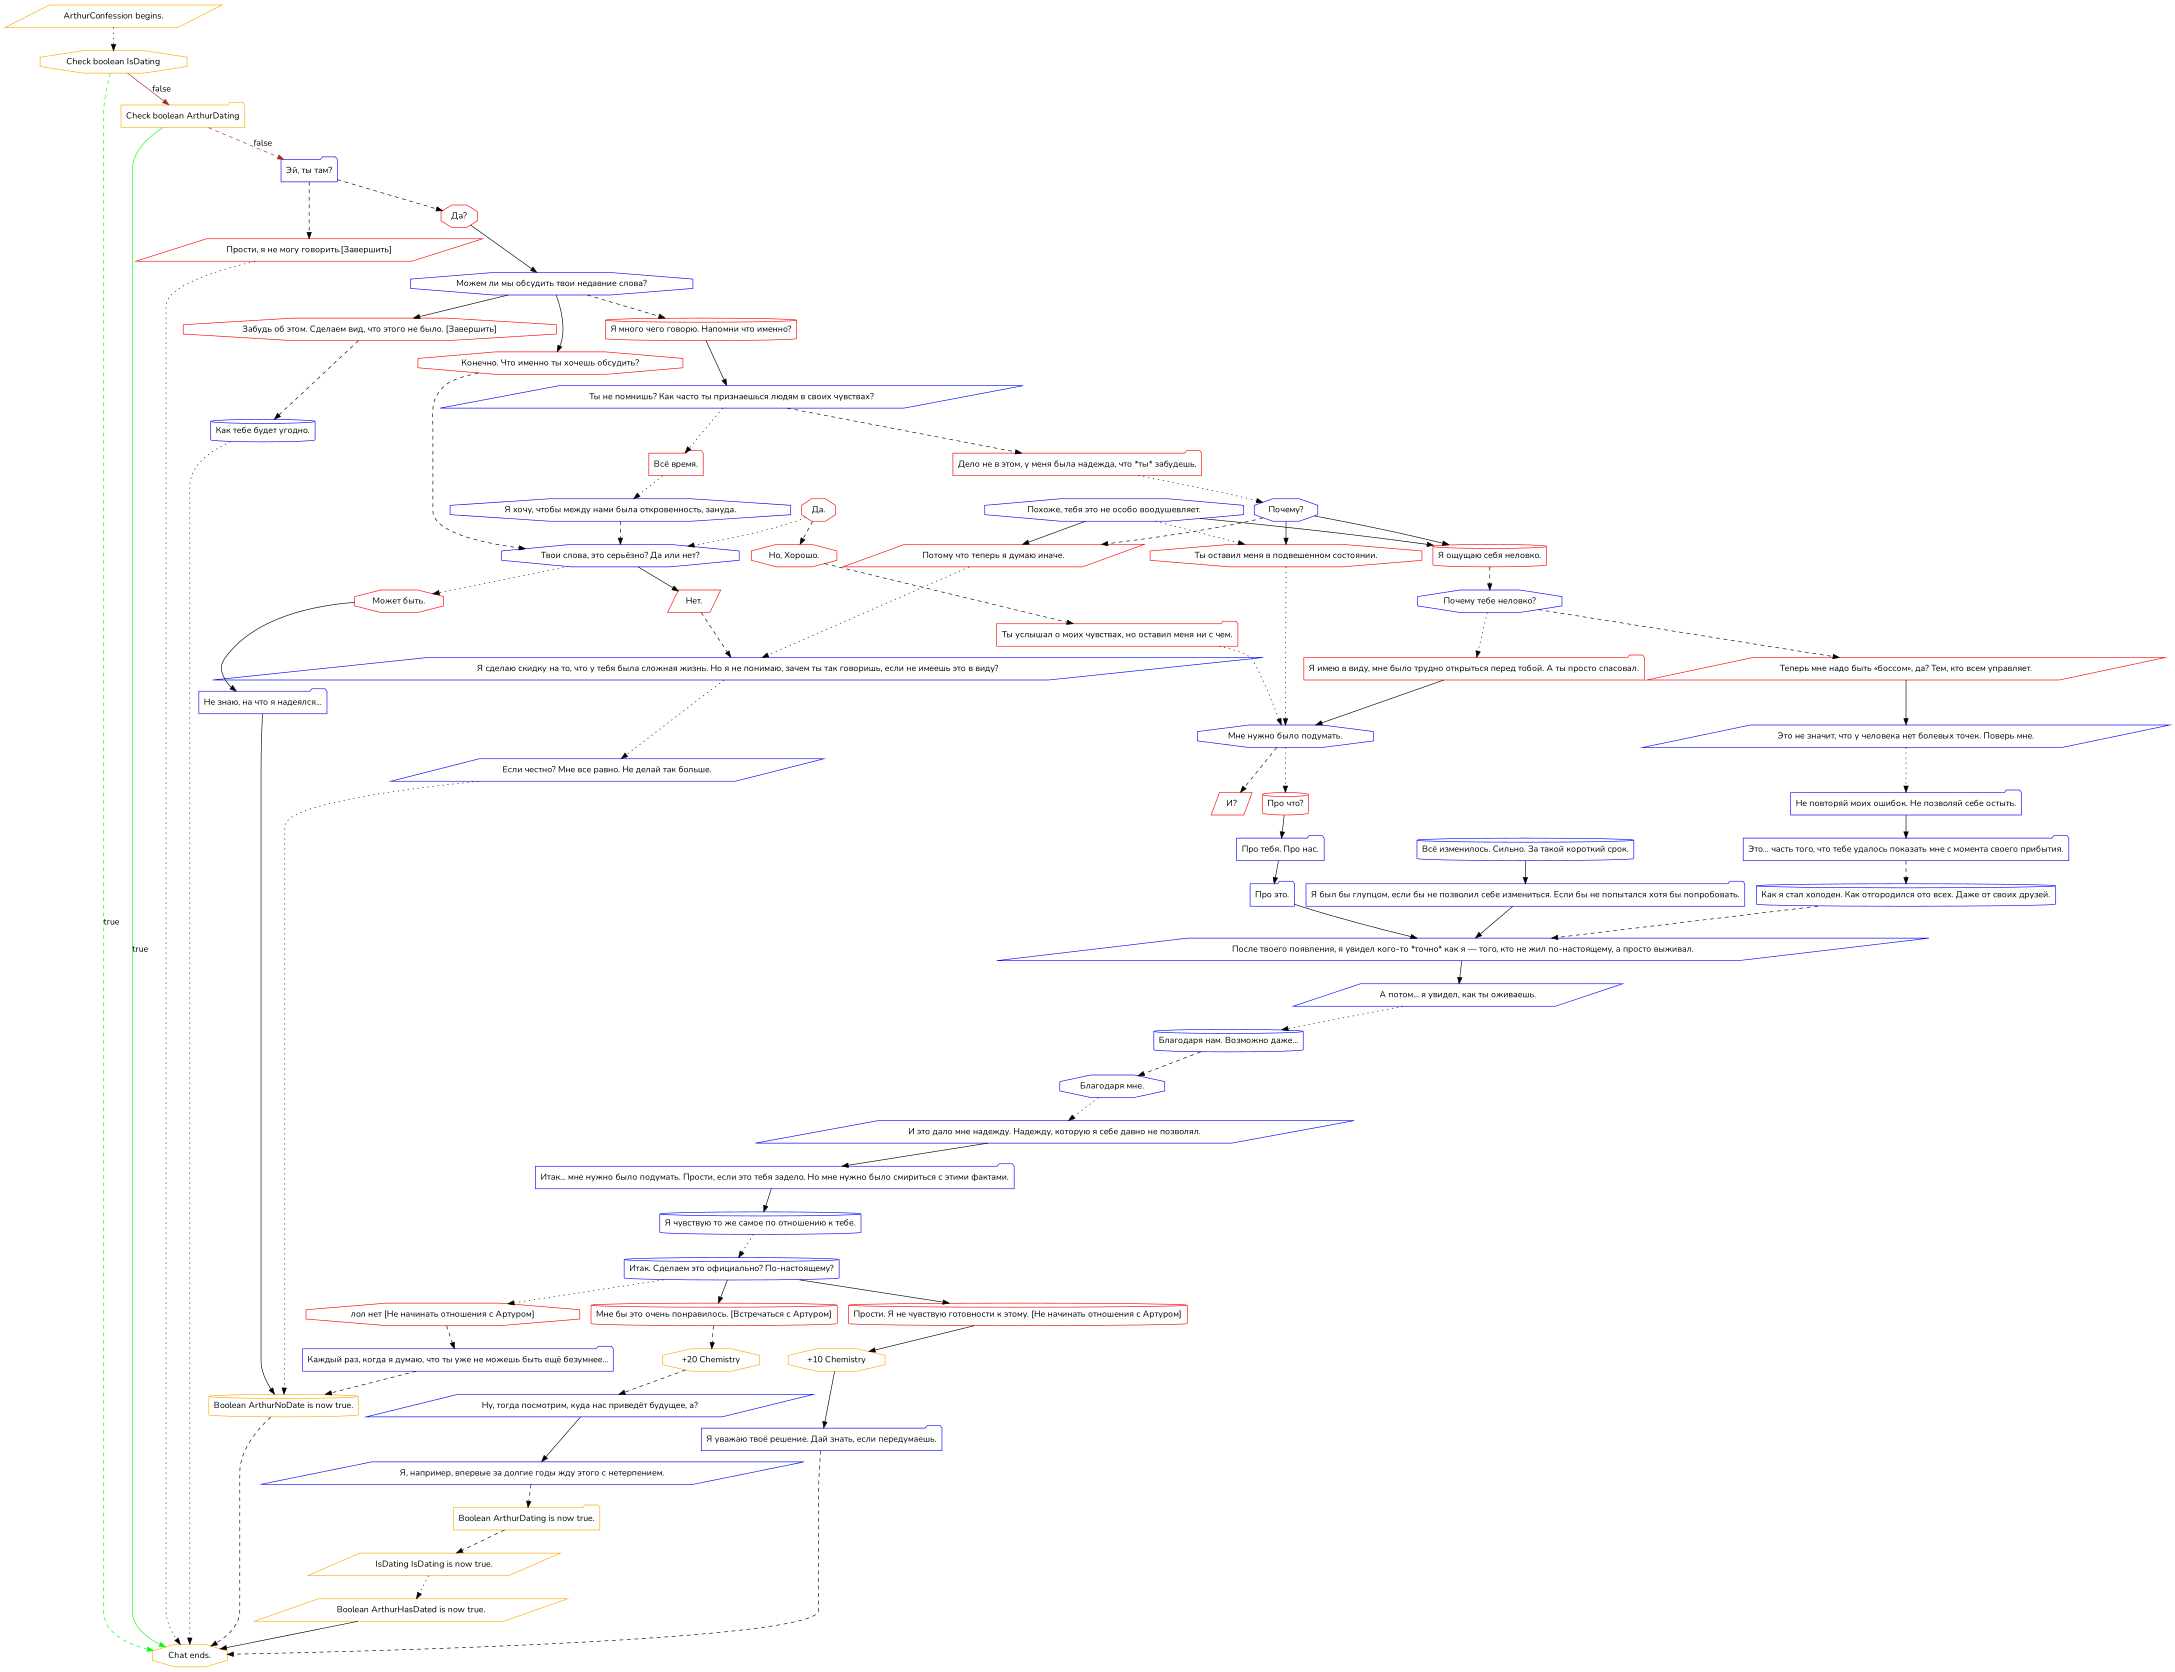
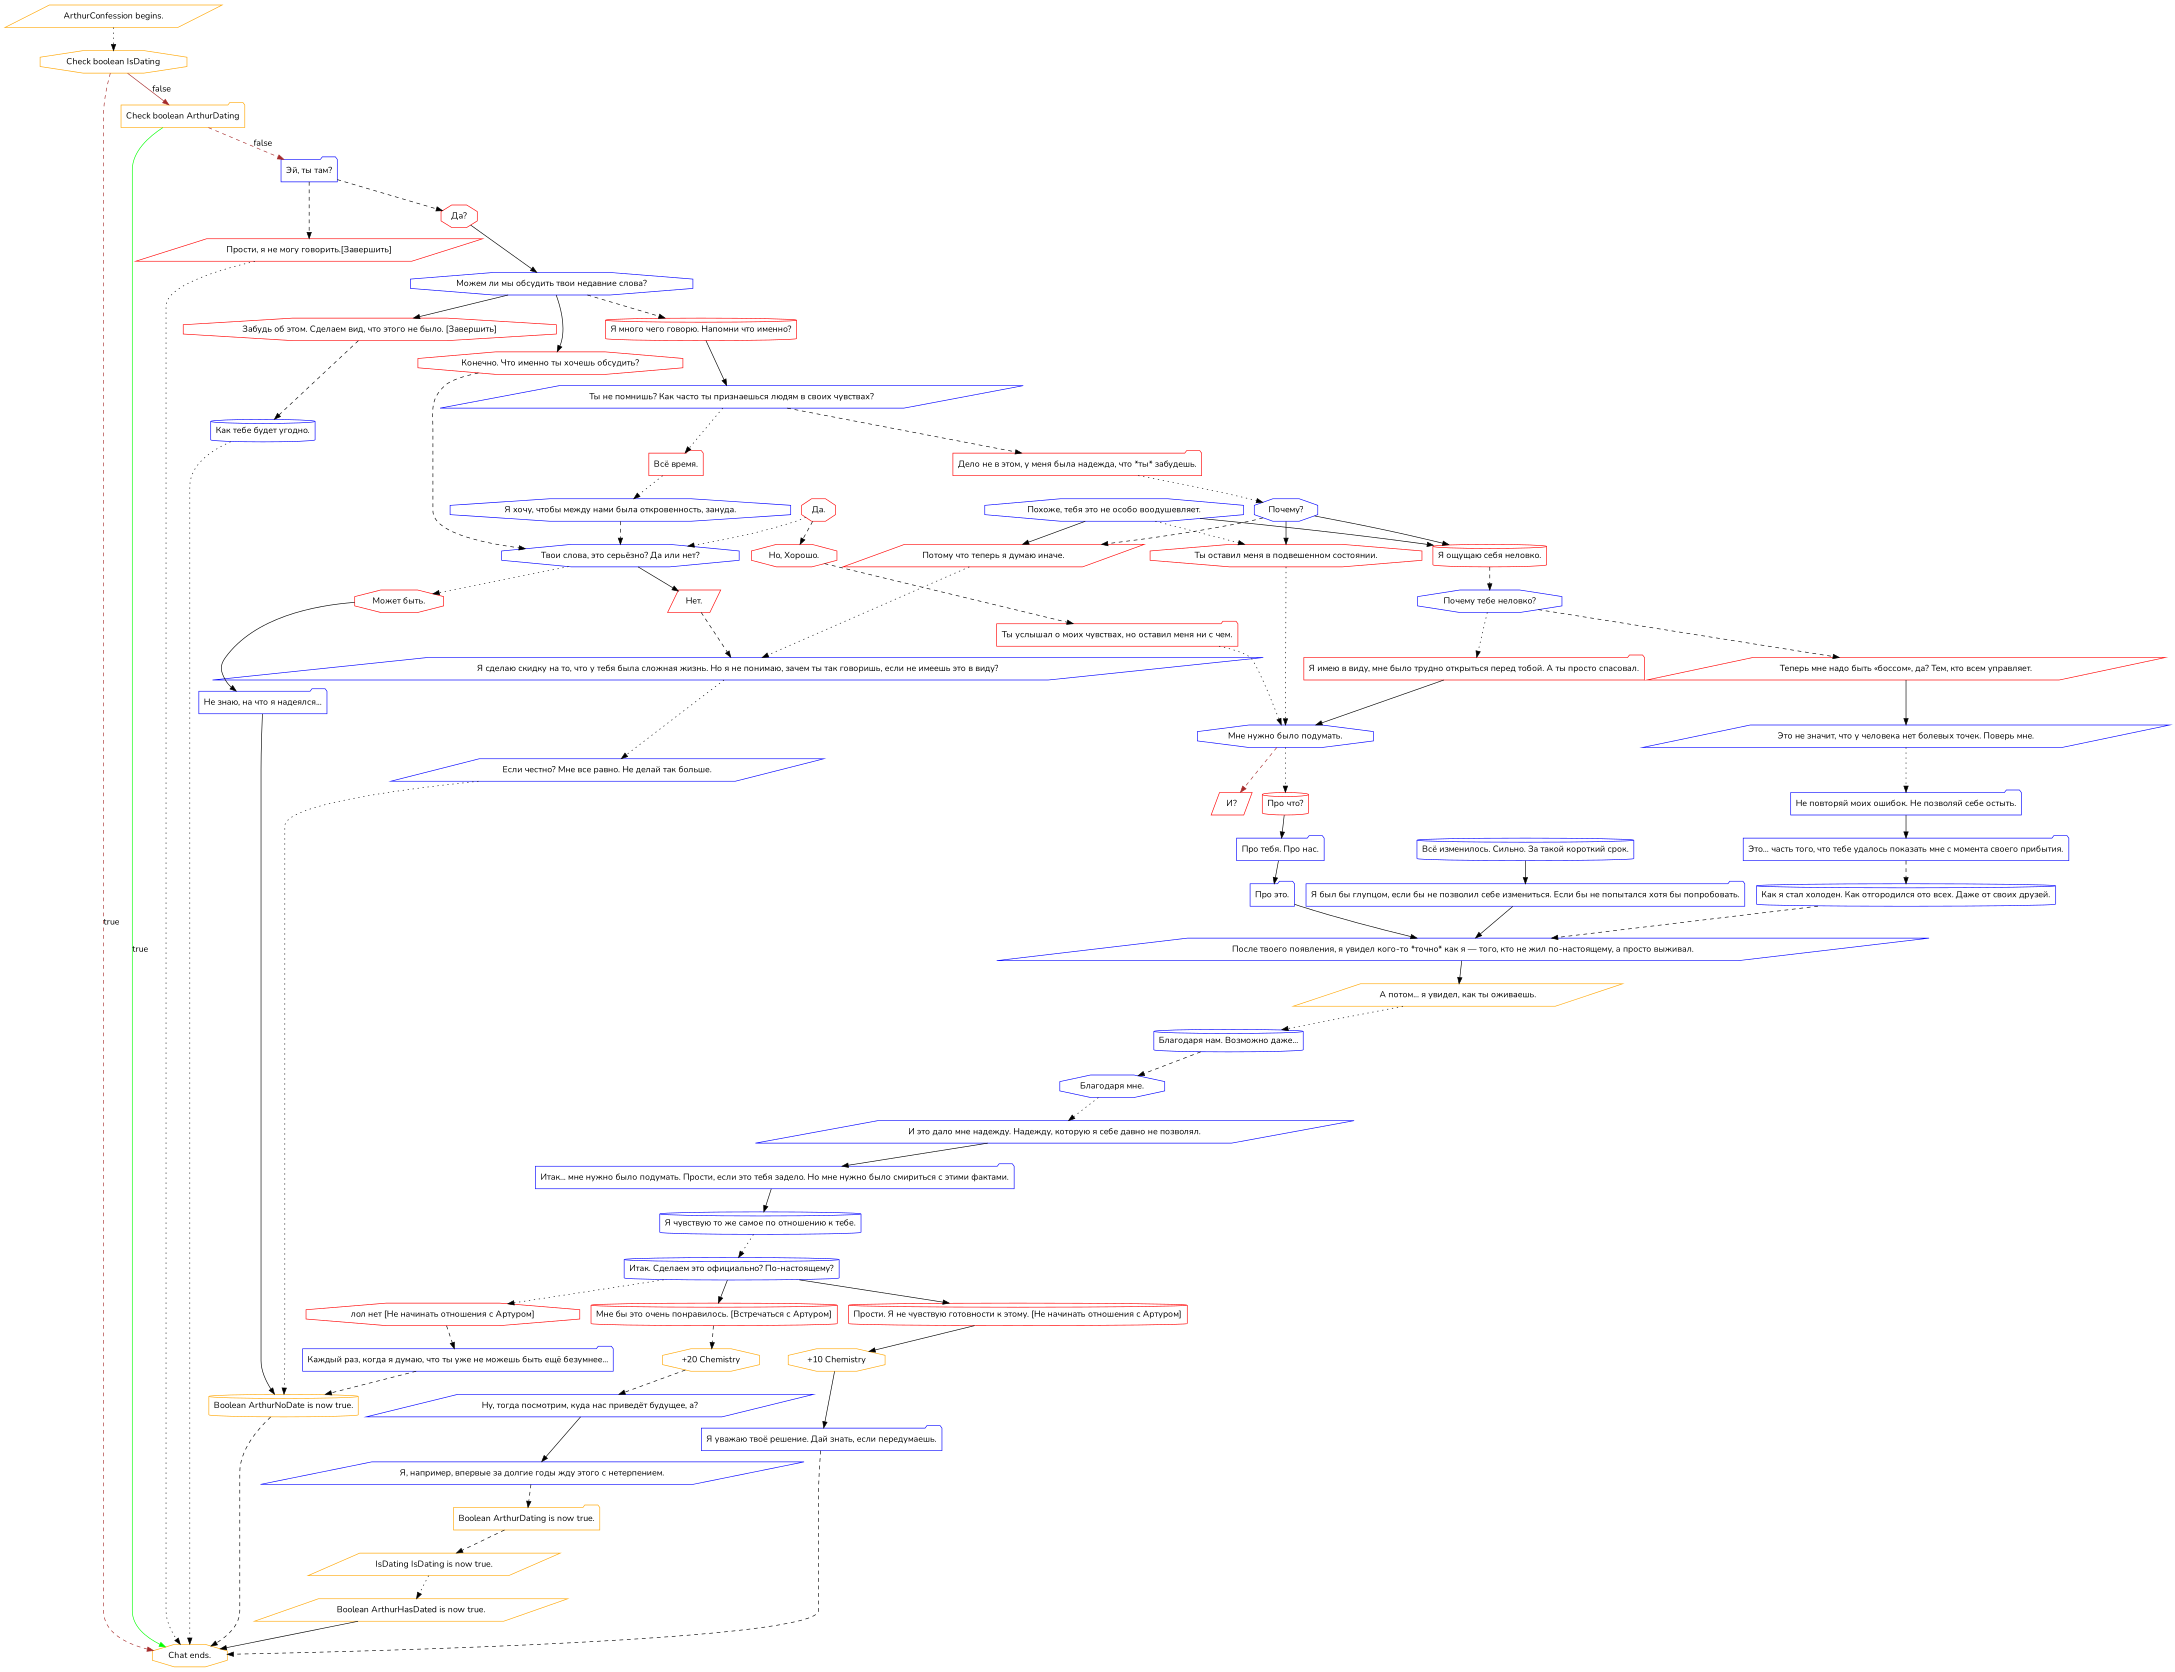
edge "Мне нужно было подумать." -> "И?": color black -> brown
edge "Check boolean IsDating" -> "Chat ends.": color green -> brown
node "А потом... я увидел, как ты оживаешь.": color blue -> orange
